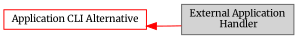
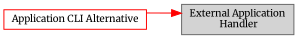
edge "External Application Handler" -> "Application CLI Alternative": reversed
